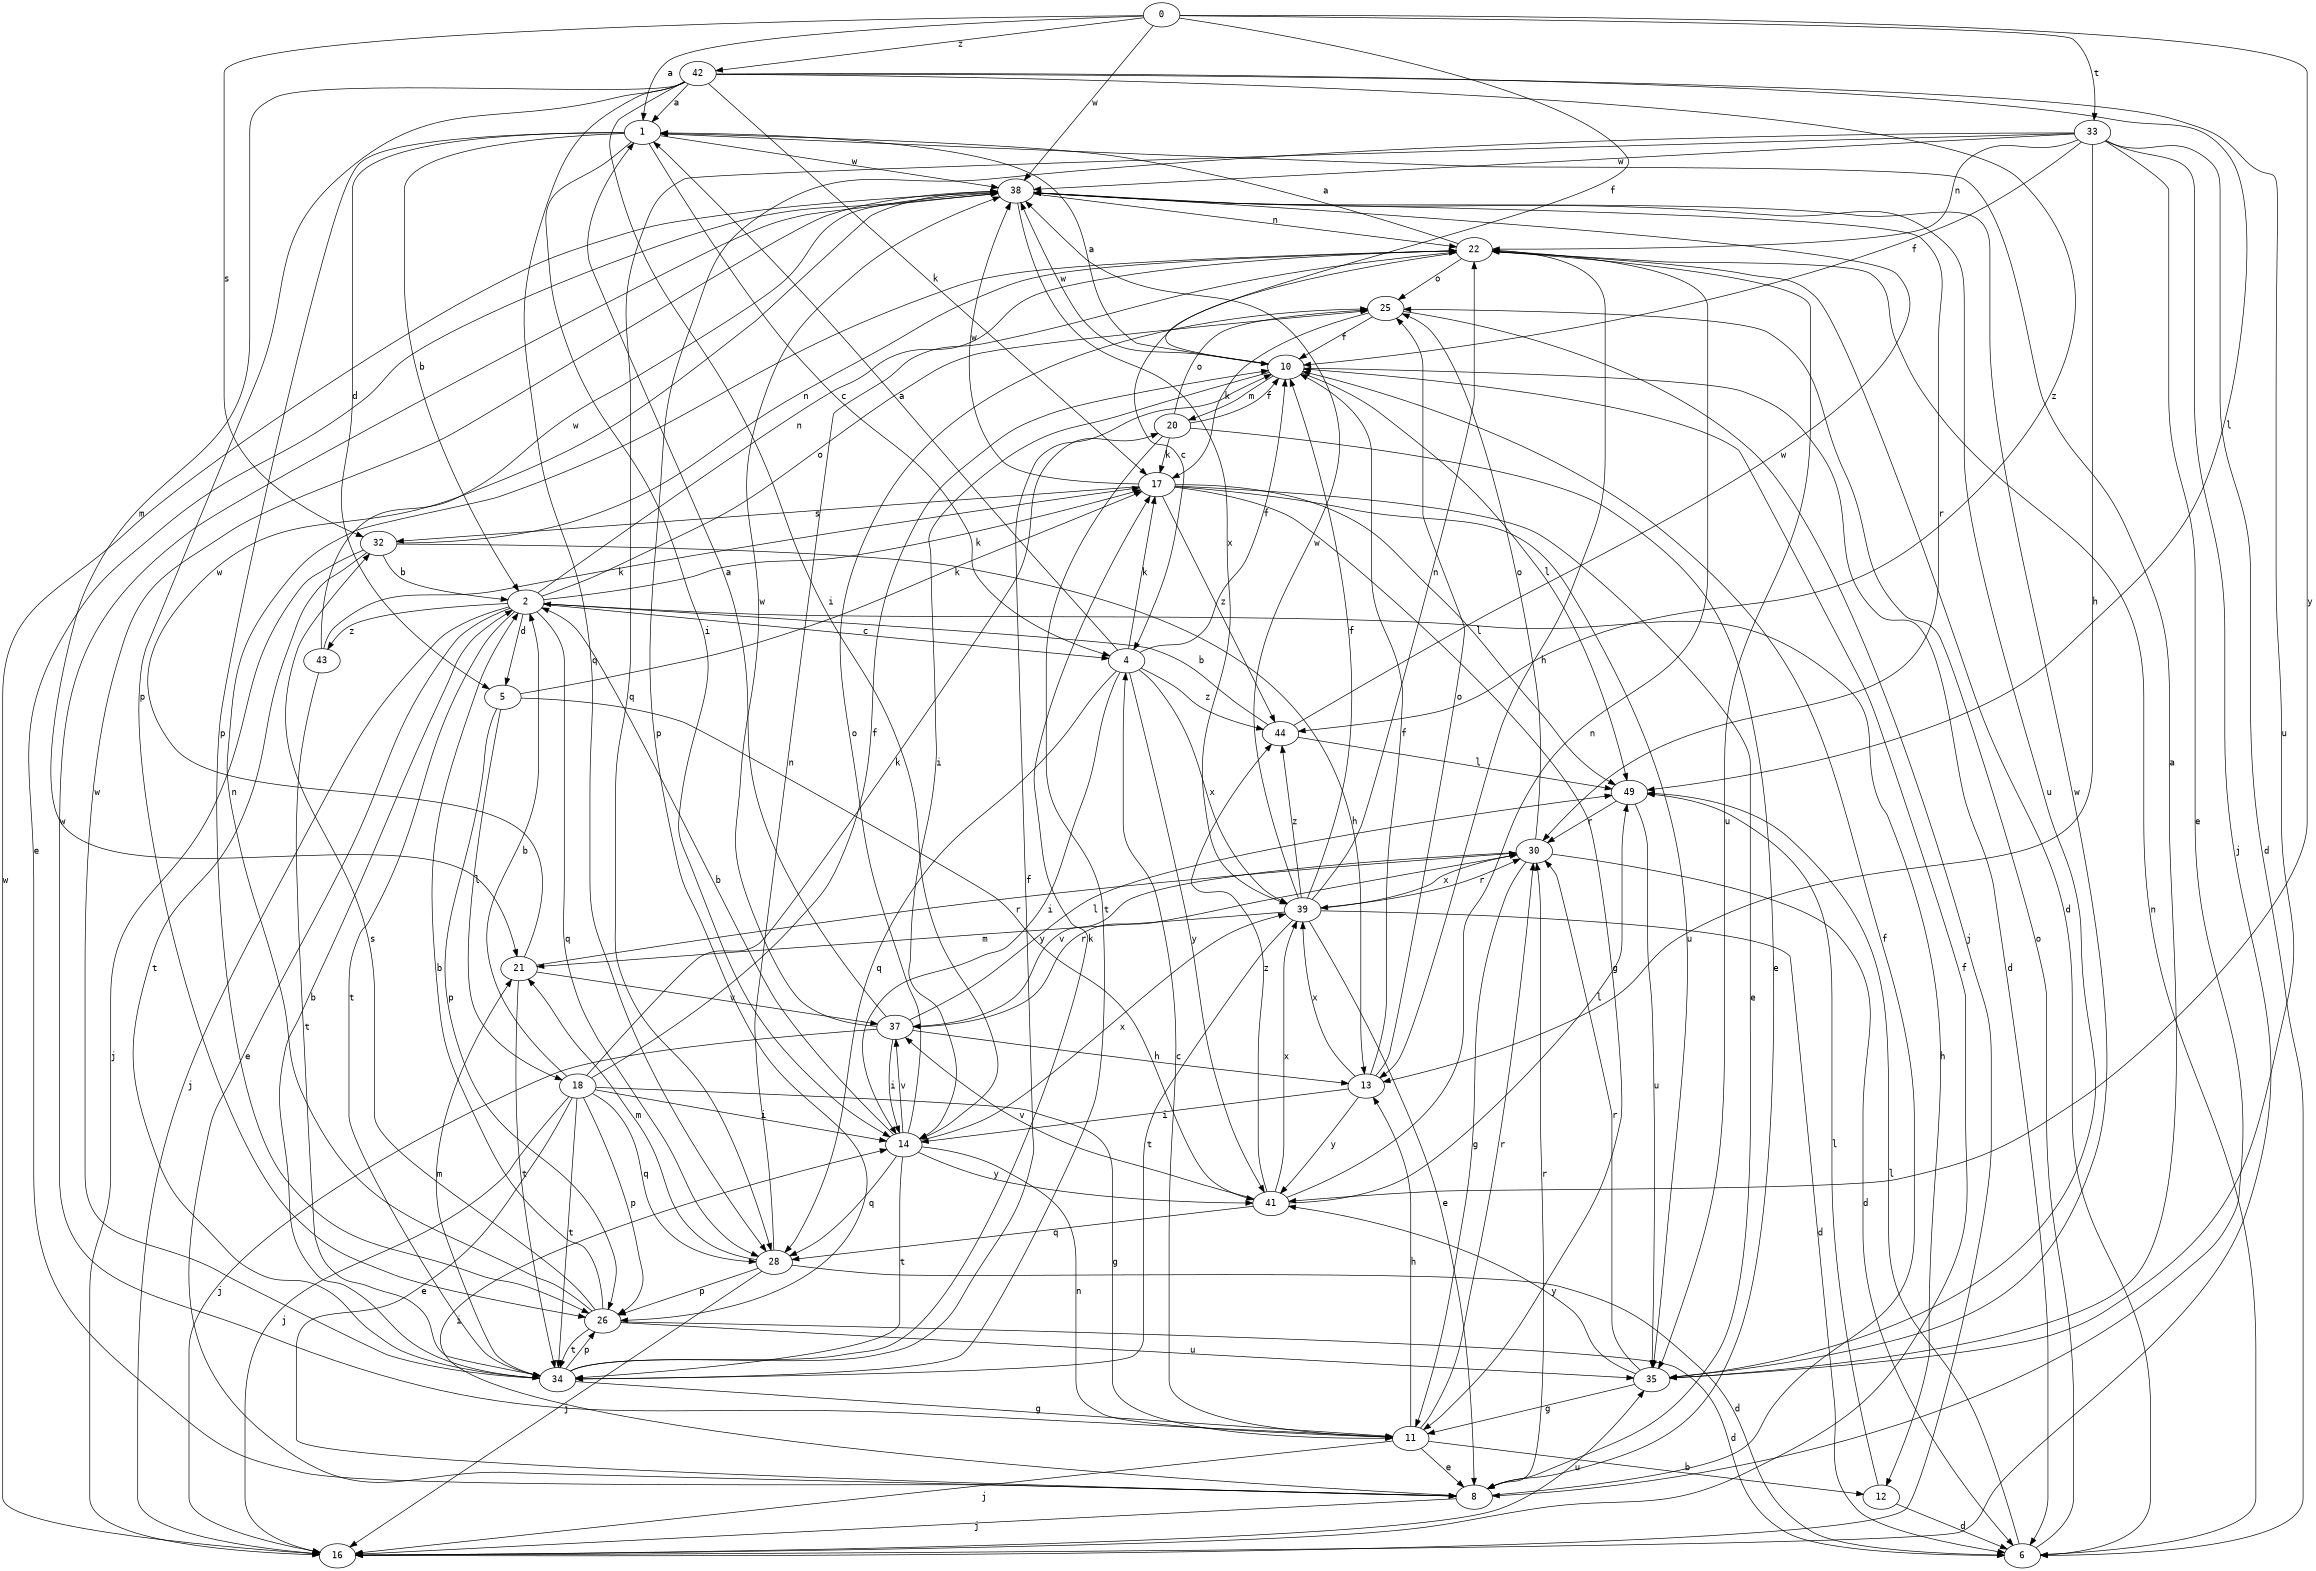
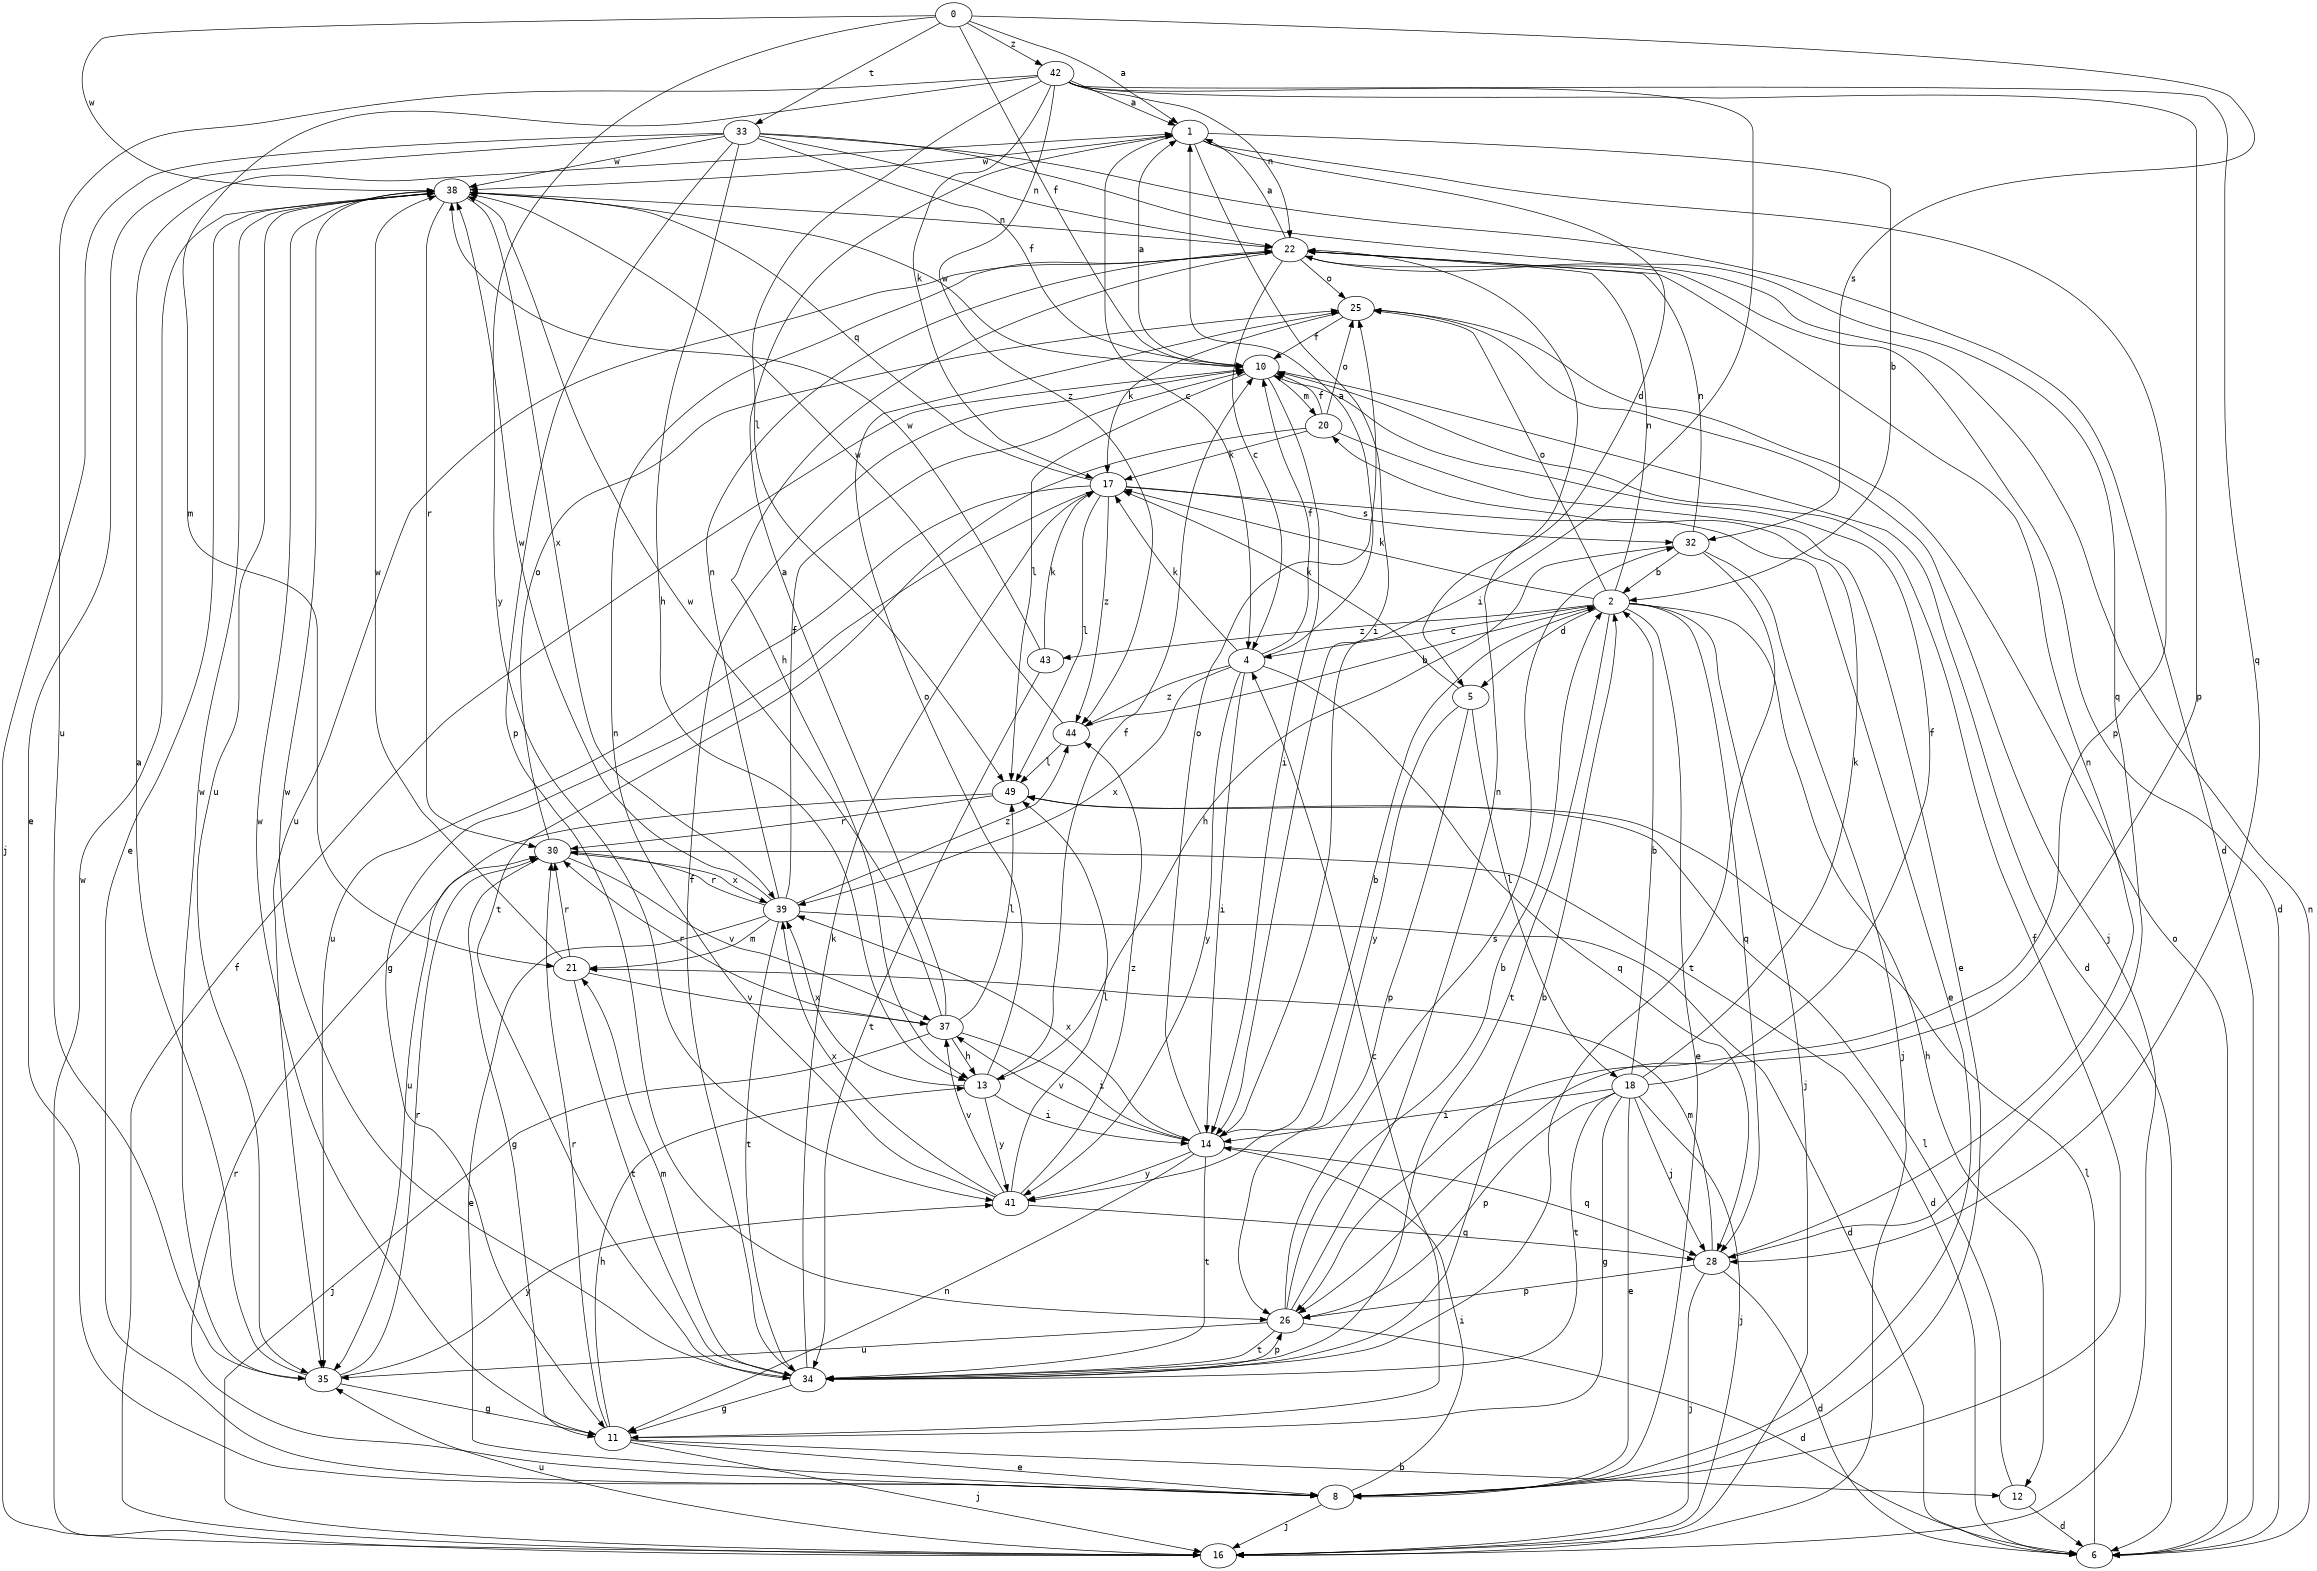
edge "42" -> "22": added, label "n"
edge "17" -> "38": label "w" -> "q"
edge "18" -> "28": label "q" -> "j"
